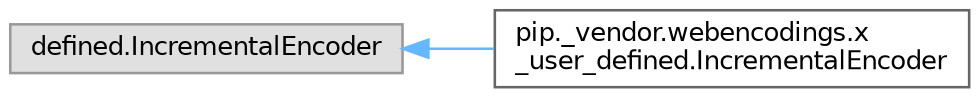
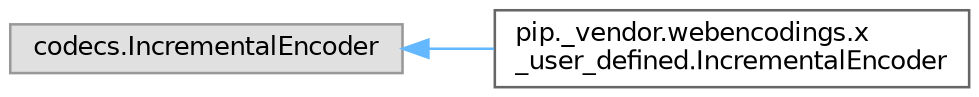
node "defined.IncrementalEncoder": label "defined.IncrementalEncoder" -> "codecs.IncrementalEncoder"
